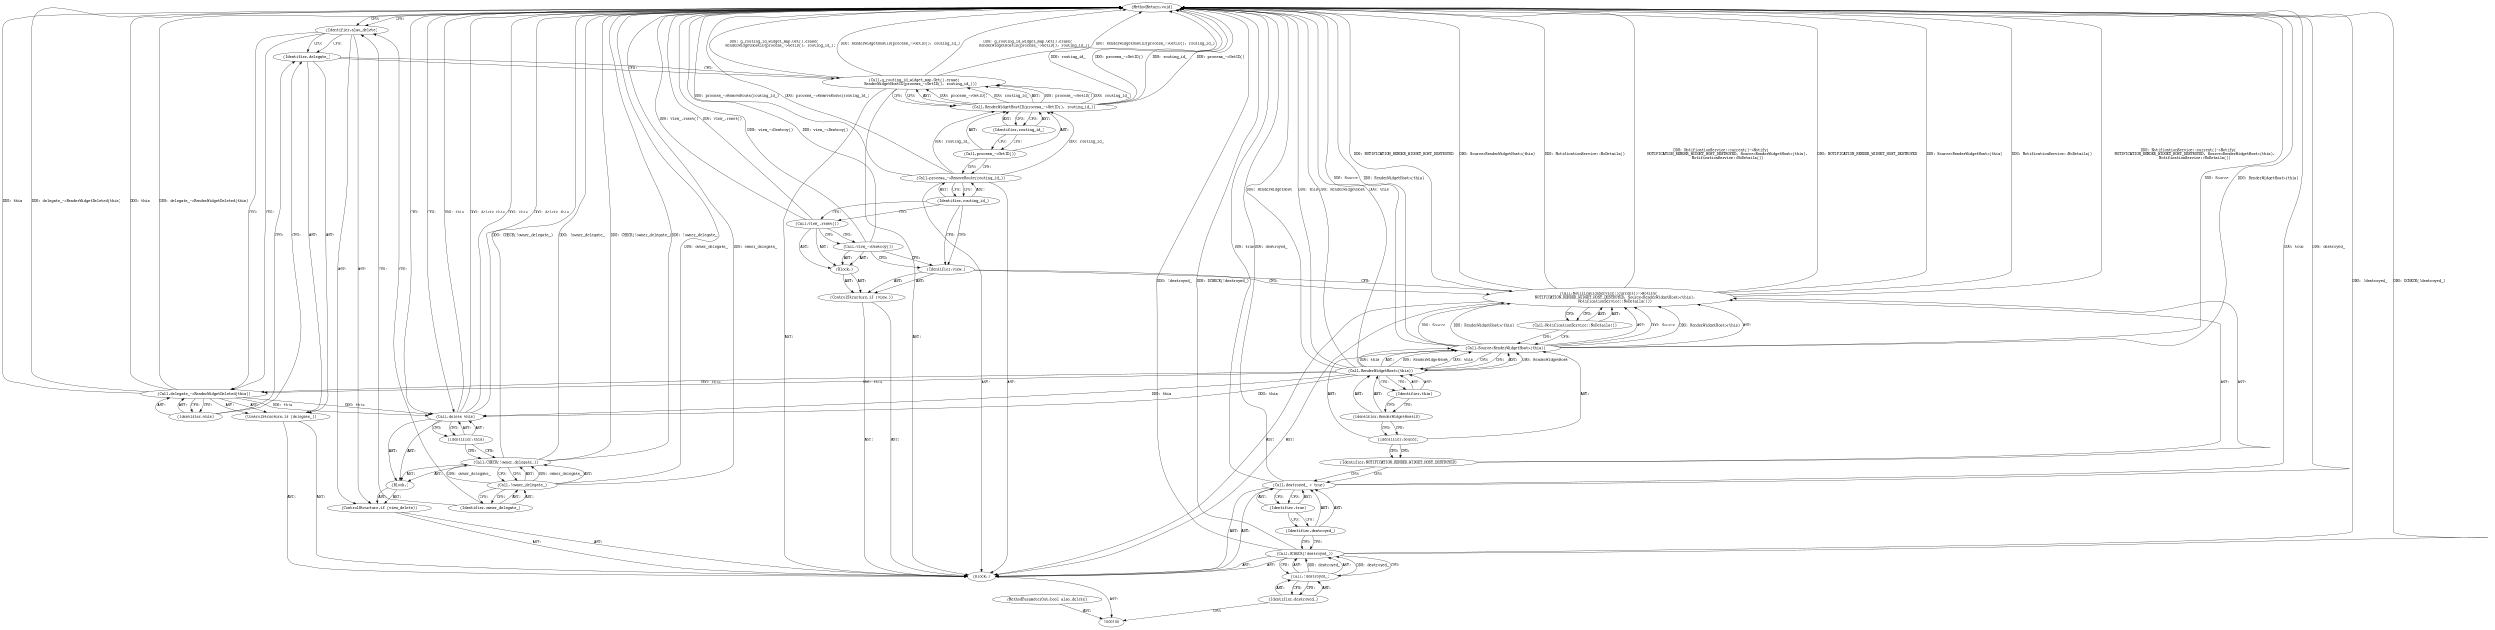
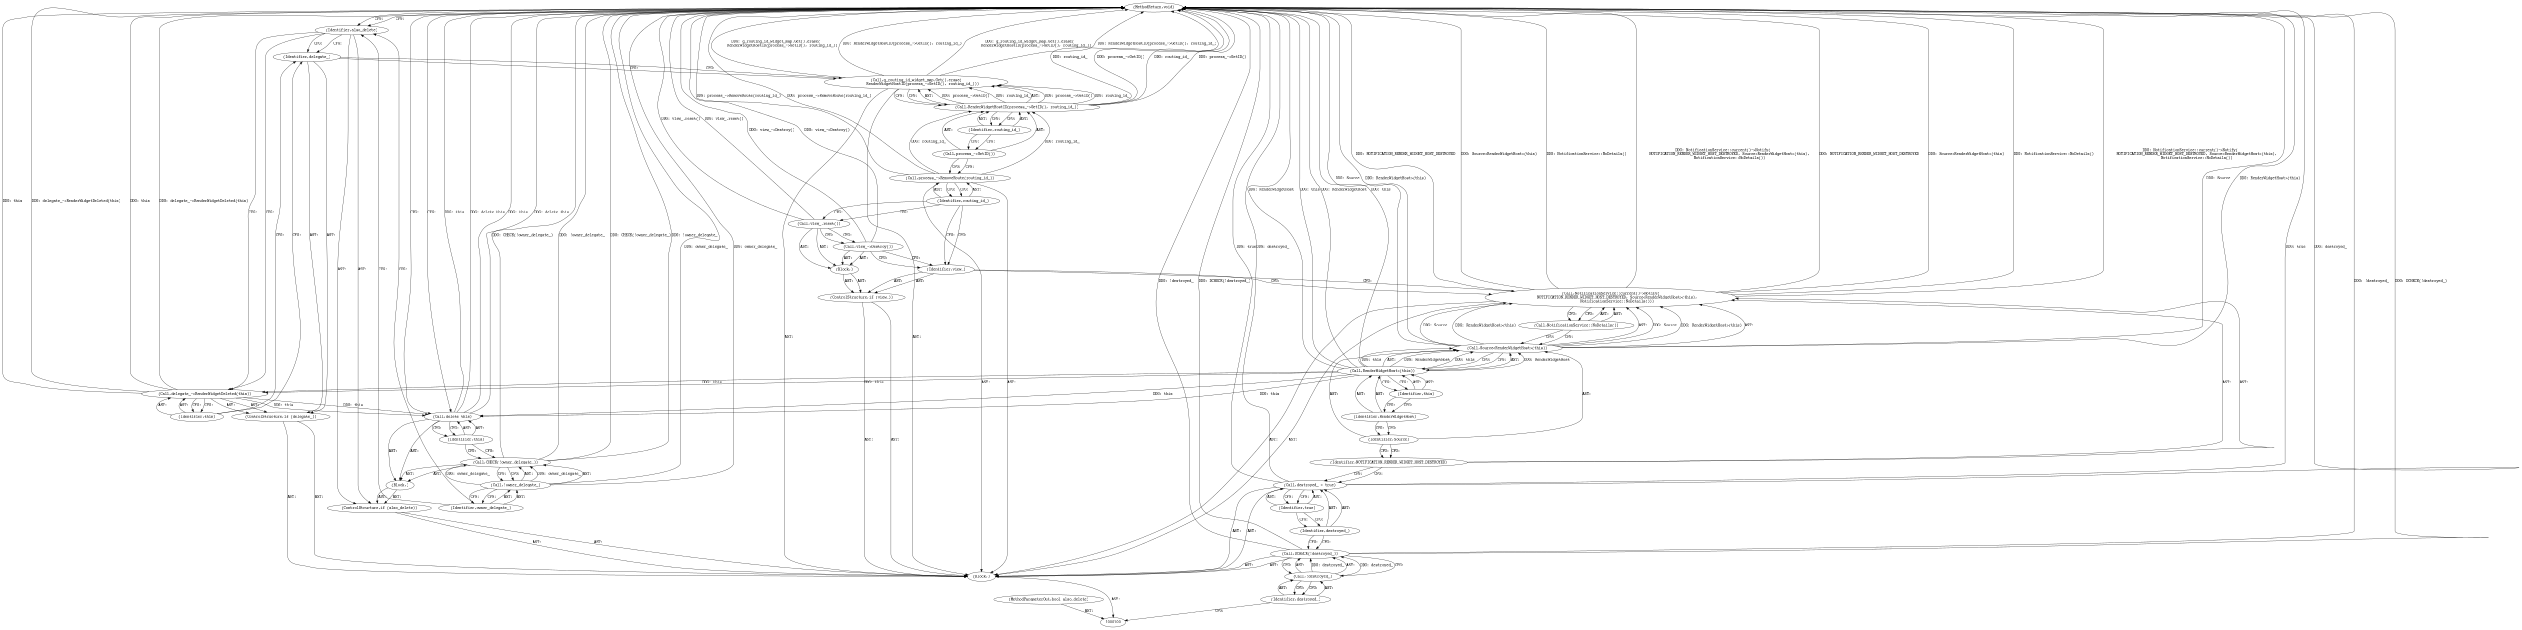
node "(Identifier,RenderWidgetHostID)": label "(Identifier,RenderWidgetHostID)" -> "(Identifier,RenderWidgetHost)"
node "(ControlStructure,if (view_delete))": label "(ControlStructure,if (view_delete))" -> "(ControlStructure,if (also_delete))"
